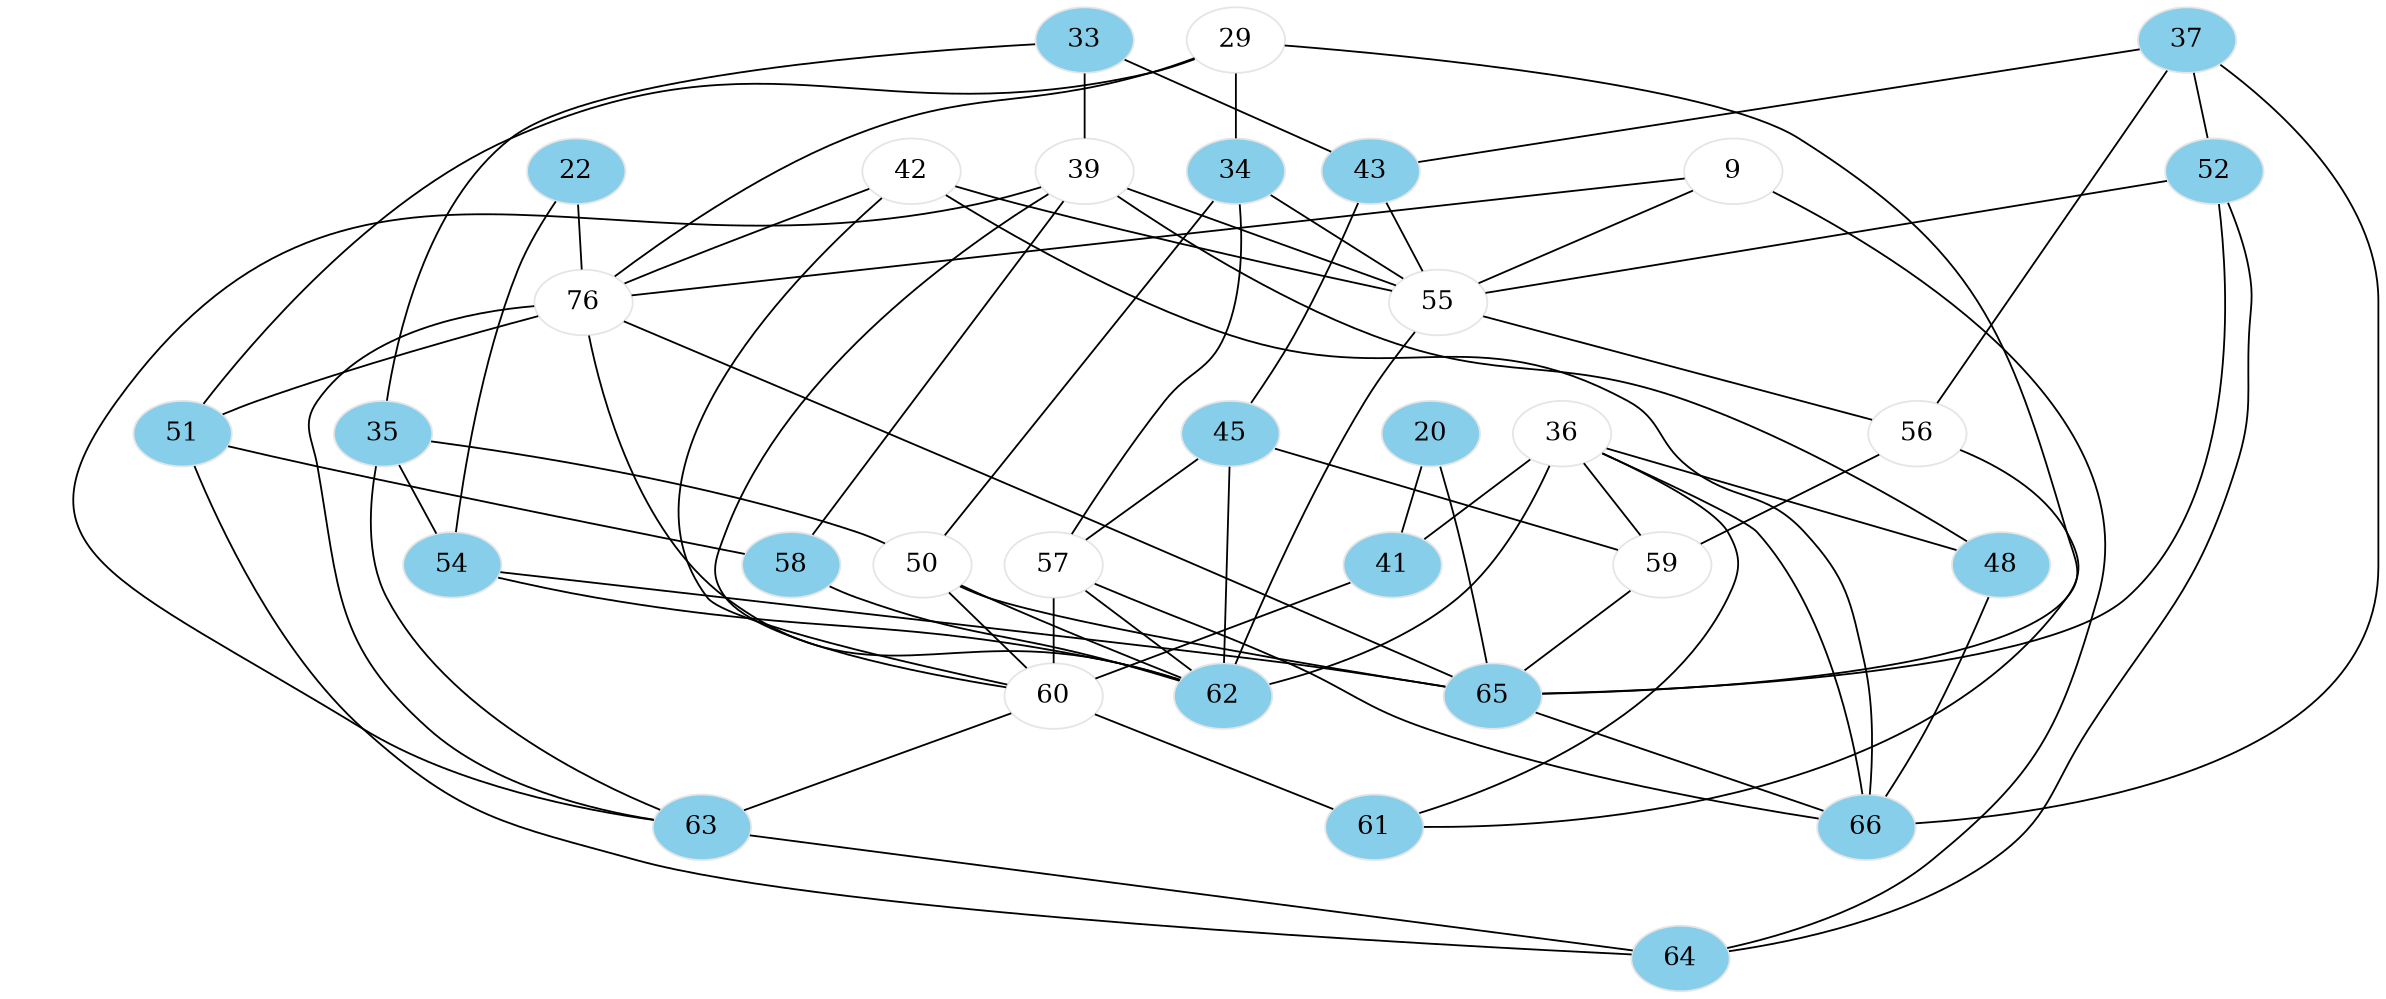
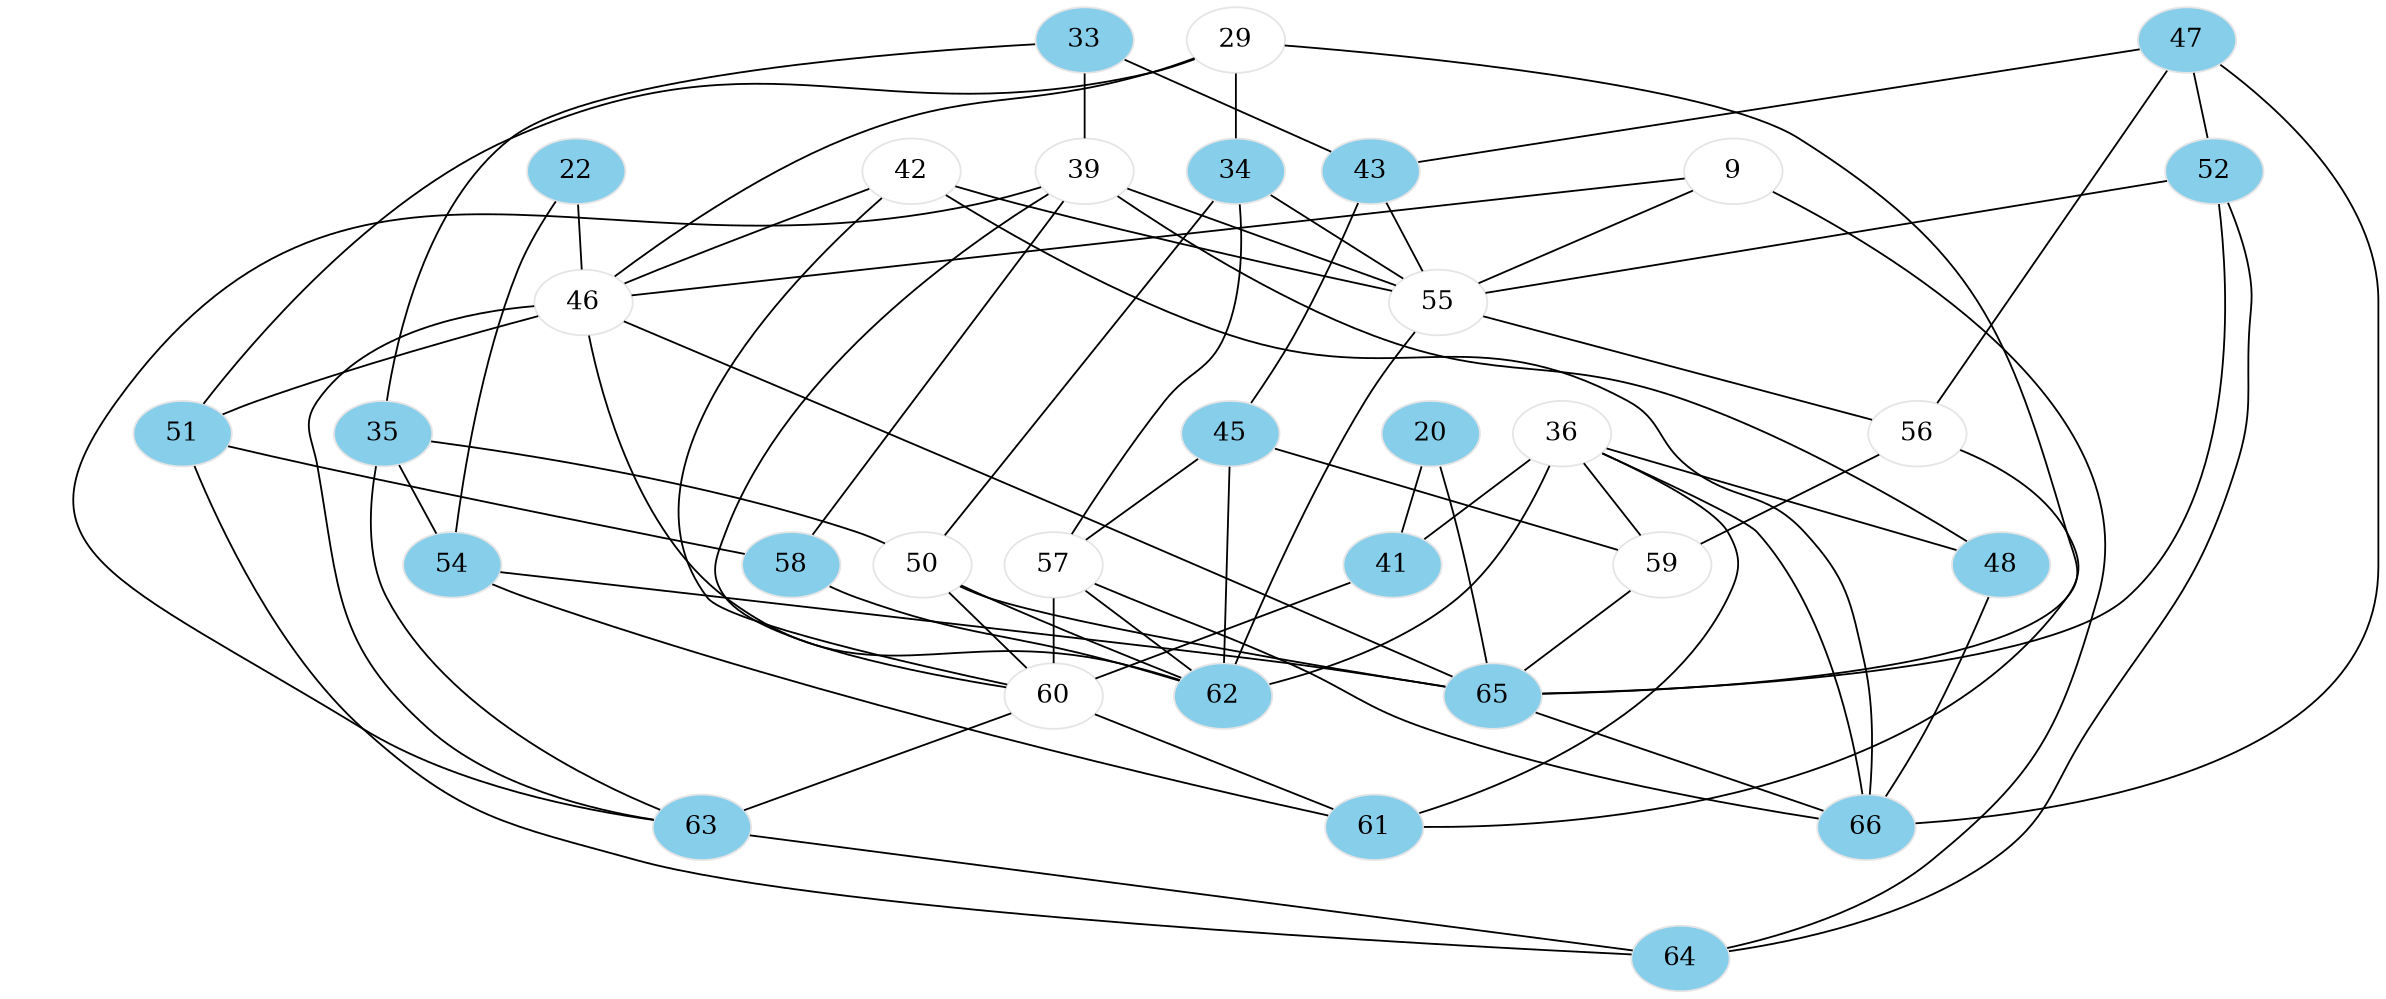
node "37": label "37" -> "47"
node "76": label "76" -> "46"
edge "54" -- "62": now "54" -- "61"
